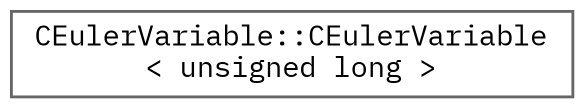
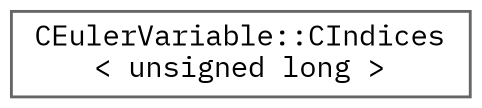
node "CEulerVariable::CEulerVariable < unsigned long >": label "CEulerVariable::CEulerVariable < unsigned long >" -> "CEulerVariable::CIndices < unsigned long >"
